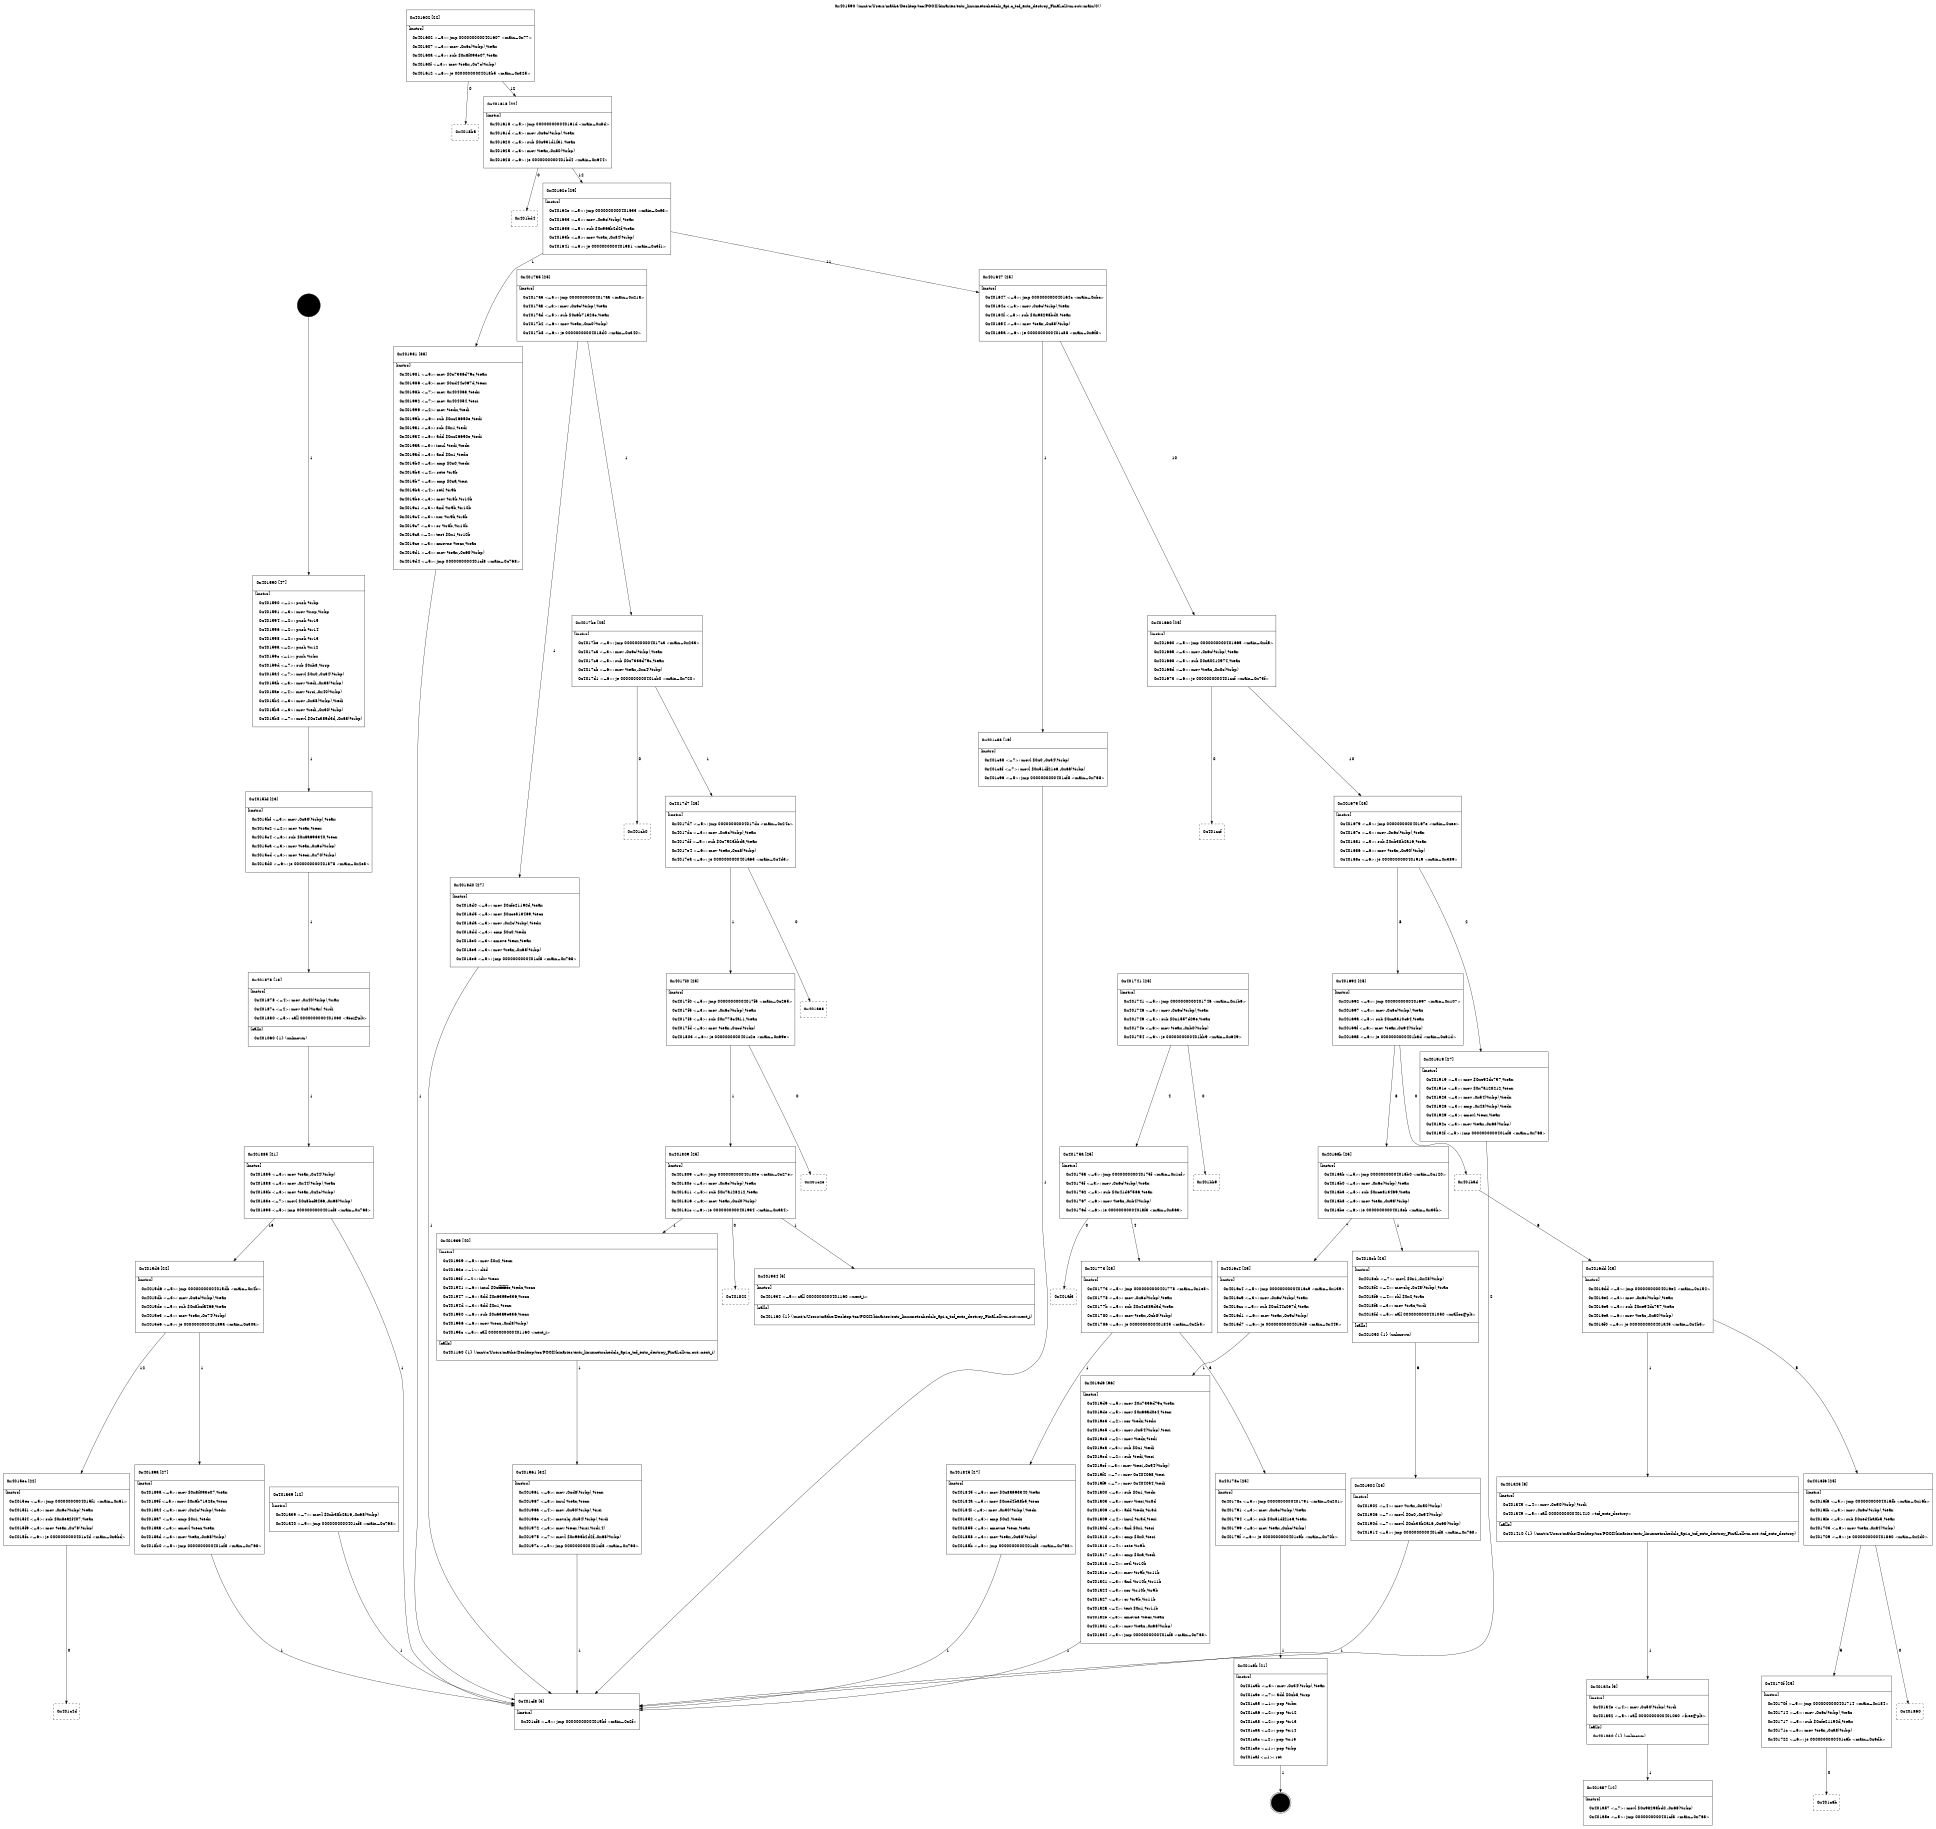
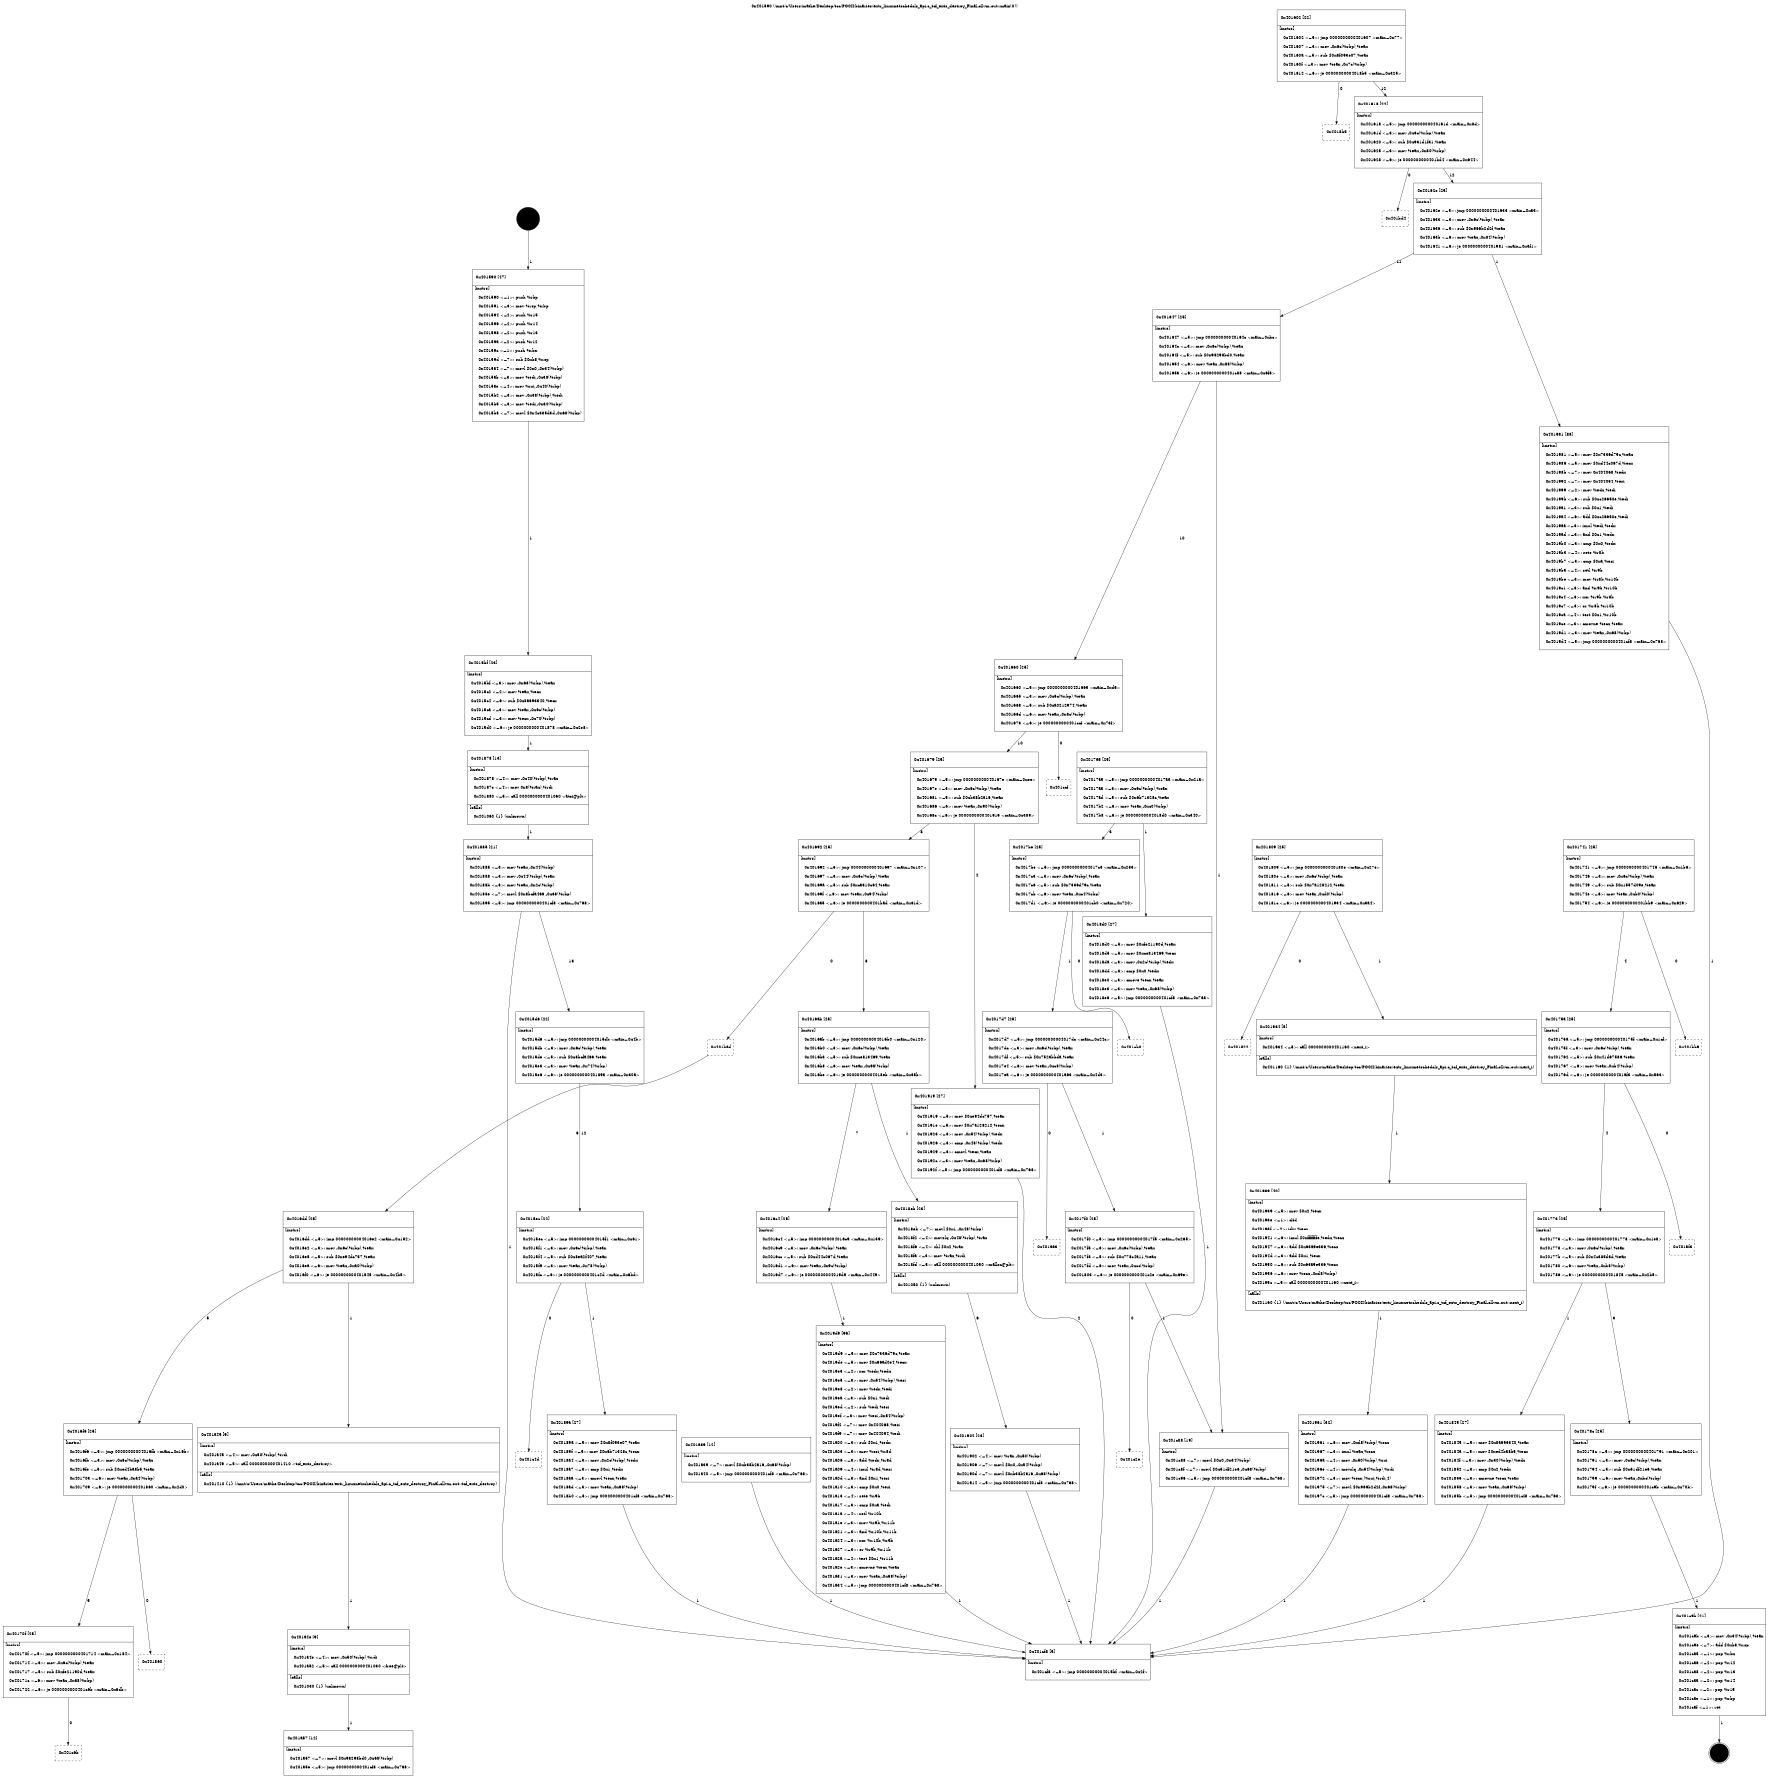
edge "0x4017a5 [25]" -> "0x4017be [25]": label " 1" -> " 3"
edge "0x4017f0 [25]" -> "0x401809 [25]": now "0x4017f0 [25]" -> "0x401c88 [19]"
edge "0x401809 [25]" -> "0x401939 [40]": now "0x401934 [5]" -> "0x401939 [40]"
edge "0x4015d6 [22]" -> "0x40189a [27]": now "0x4015ec [22]" -> "0x40189a [27]"
